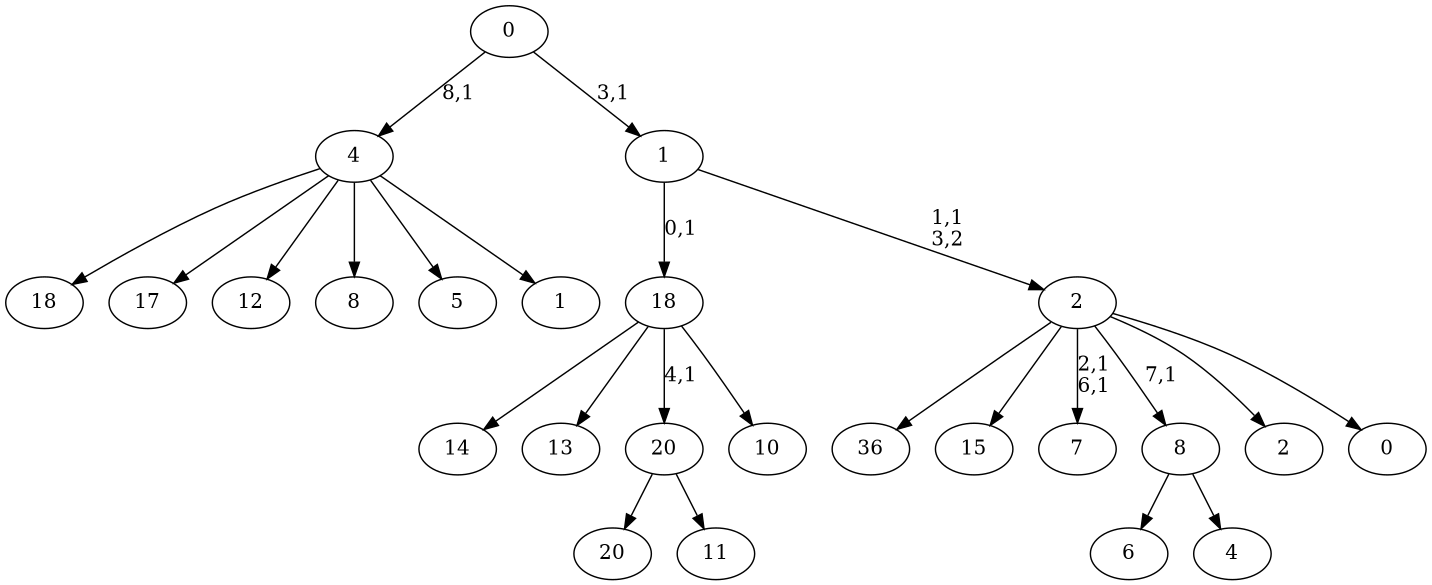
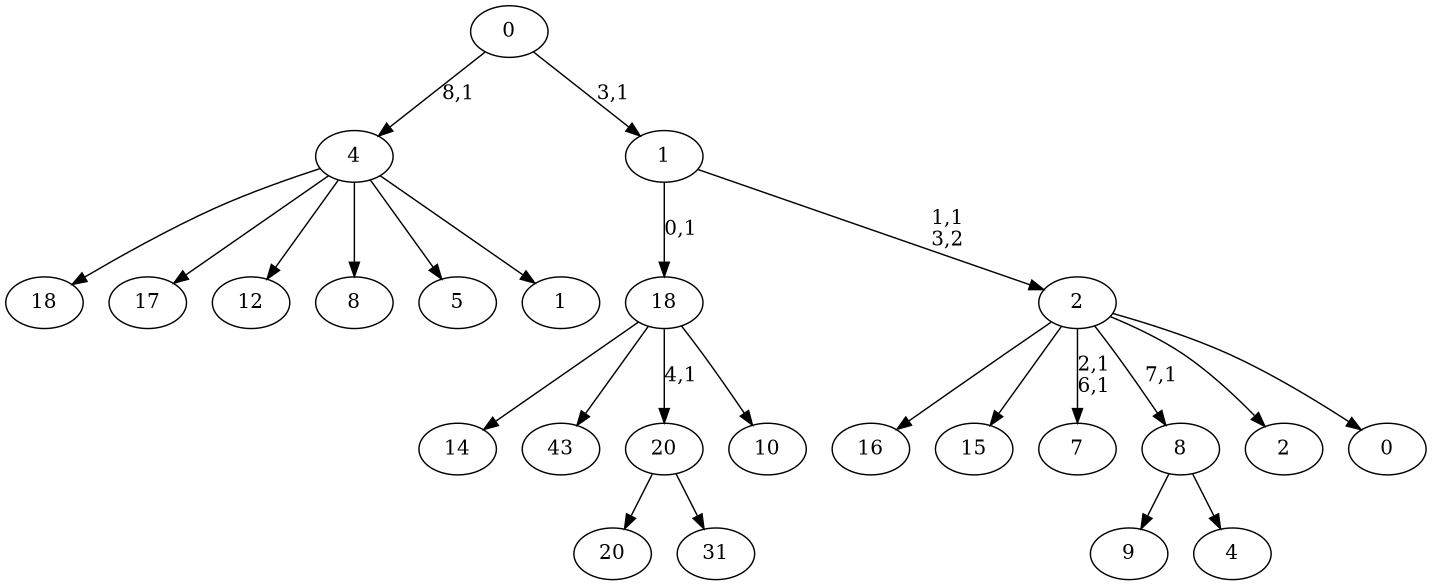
node "13": label "13" -> "43"
node "36": label "36" -> "16"
node "11": label "11" -> "31"
node "6": label "6" -> "9"
